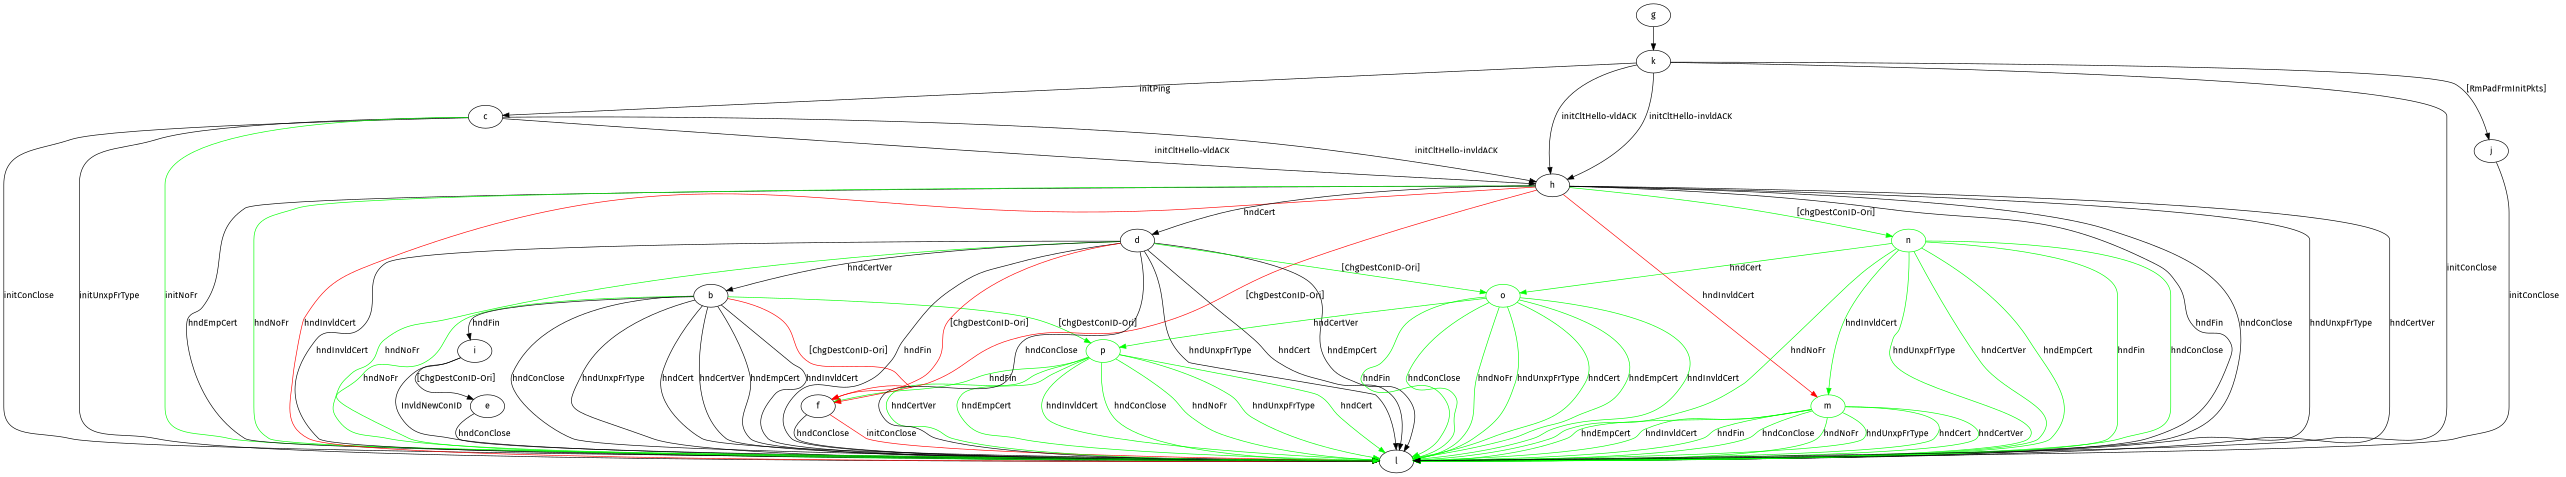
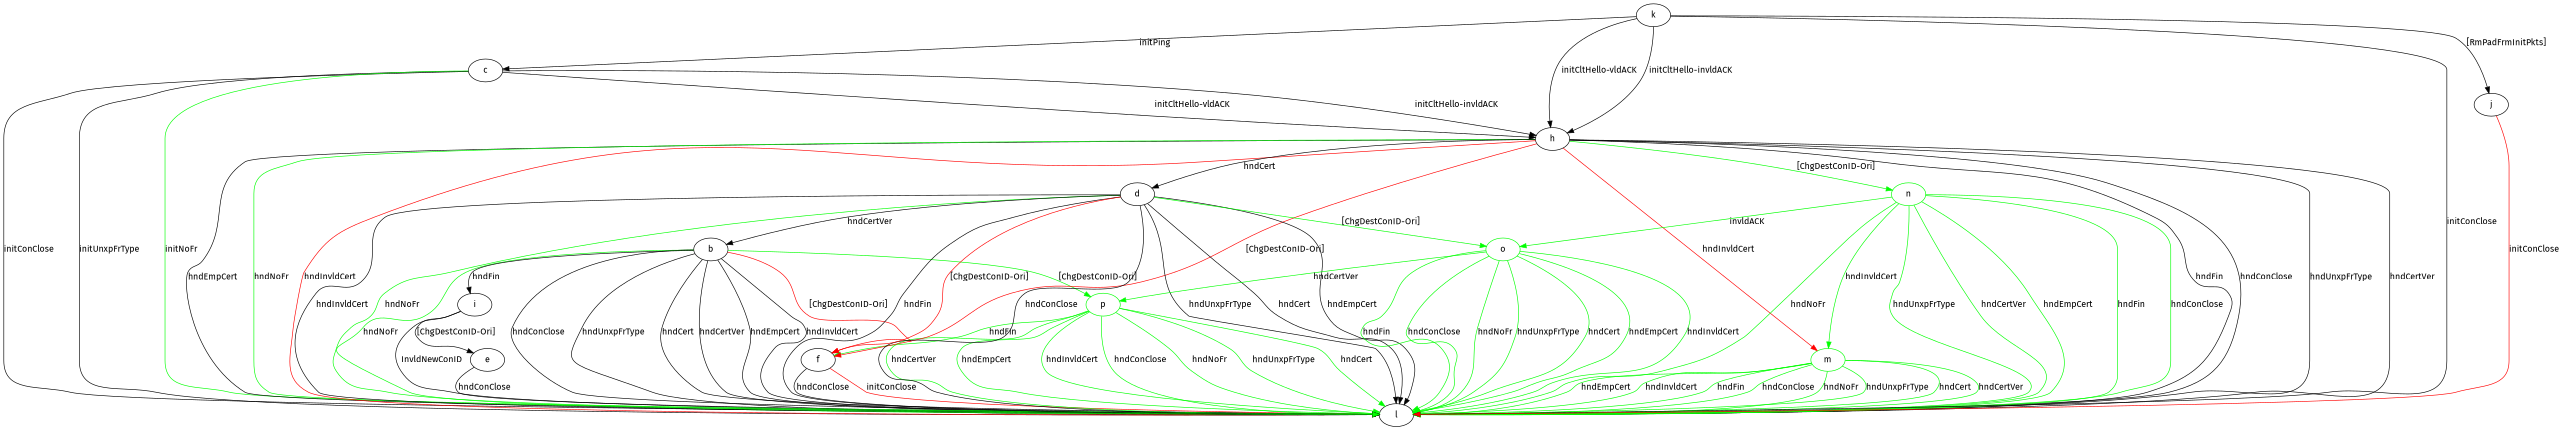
node "g": removed
edge "n" -> "o": label "hndCert " -> "invldACK "
edge "j" -> "l": color black -> red
